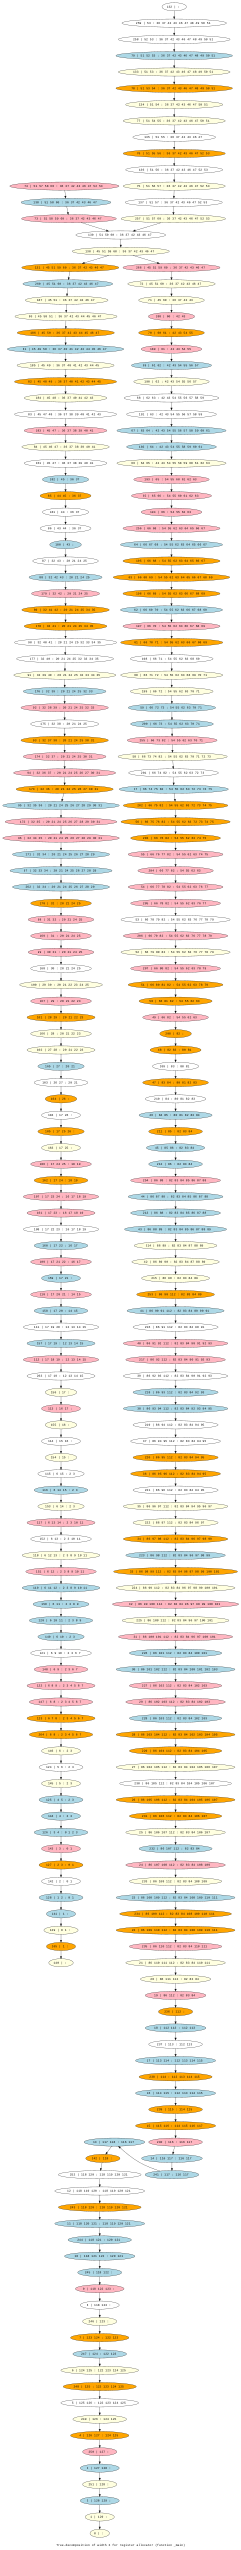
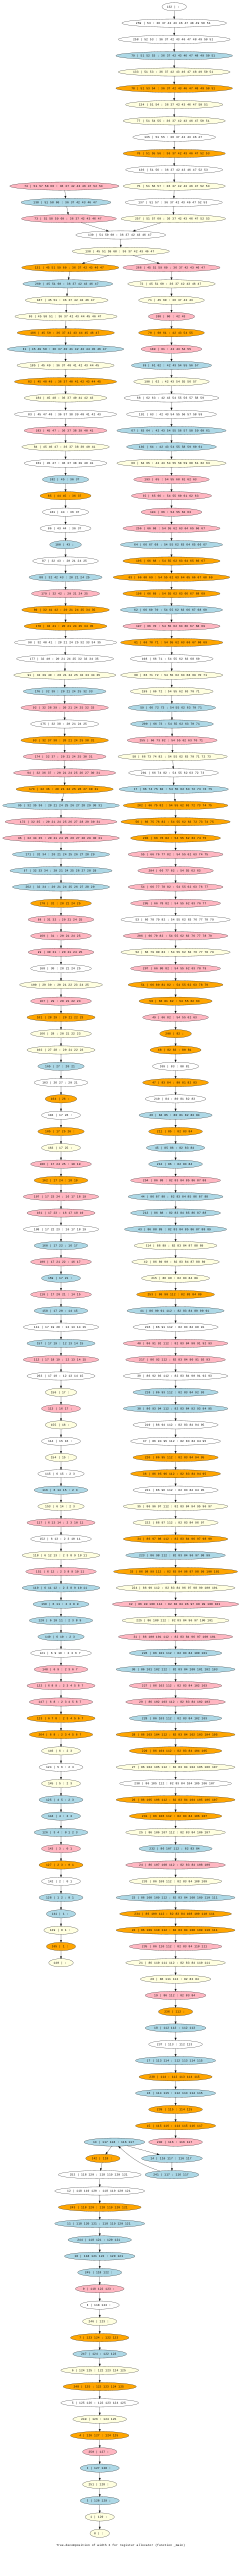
edge "240 | 116 : 116 117" -> "14 | 116 117 : 116 117": now "13 | 117 118 : 116 117" -> "14 | 116 117 : 116 117"
